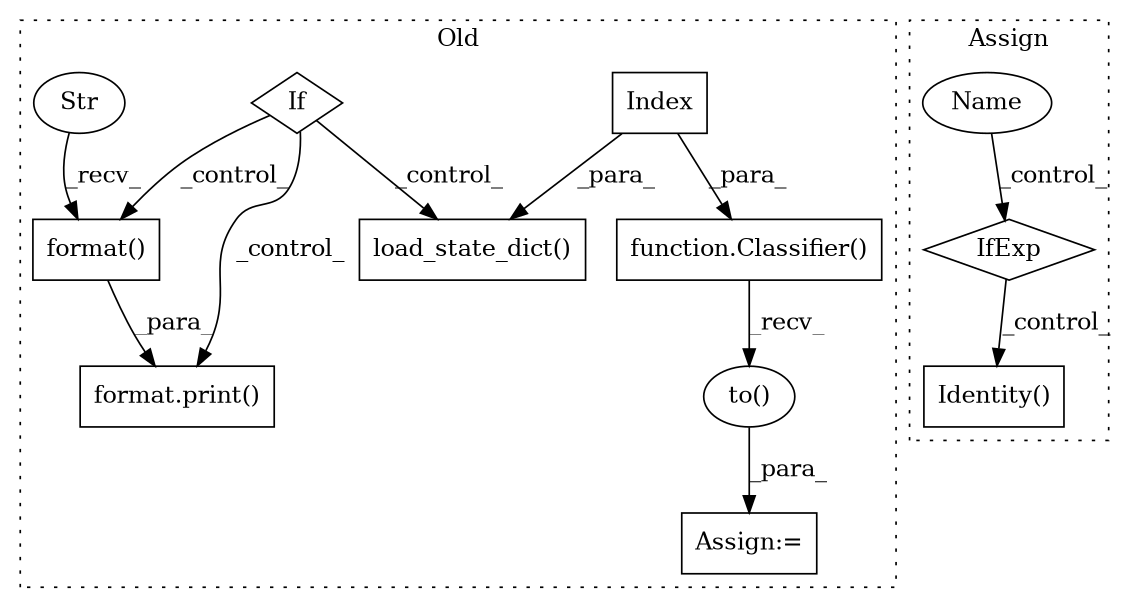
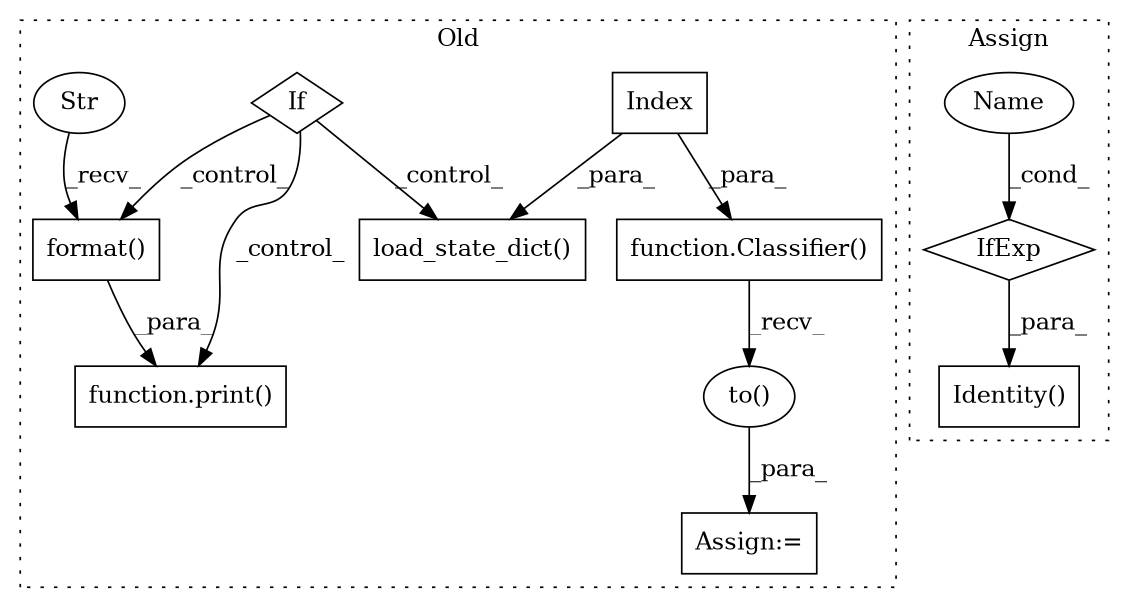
edge "Name" -> "IfExp": label "_control_" -> "_cond_"
edge "IfExp" -> "Identity()": label "_control_" -> "_para_"
node "format.print()": label "format.print()" -> "function.print()"
